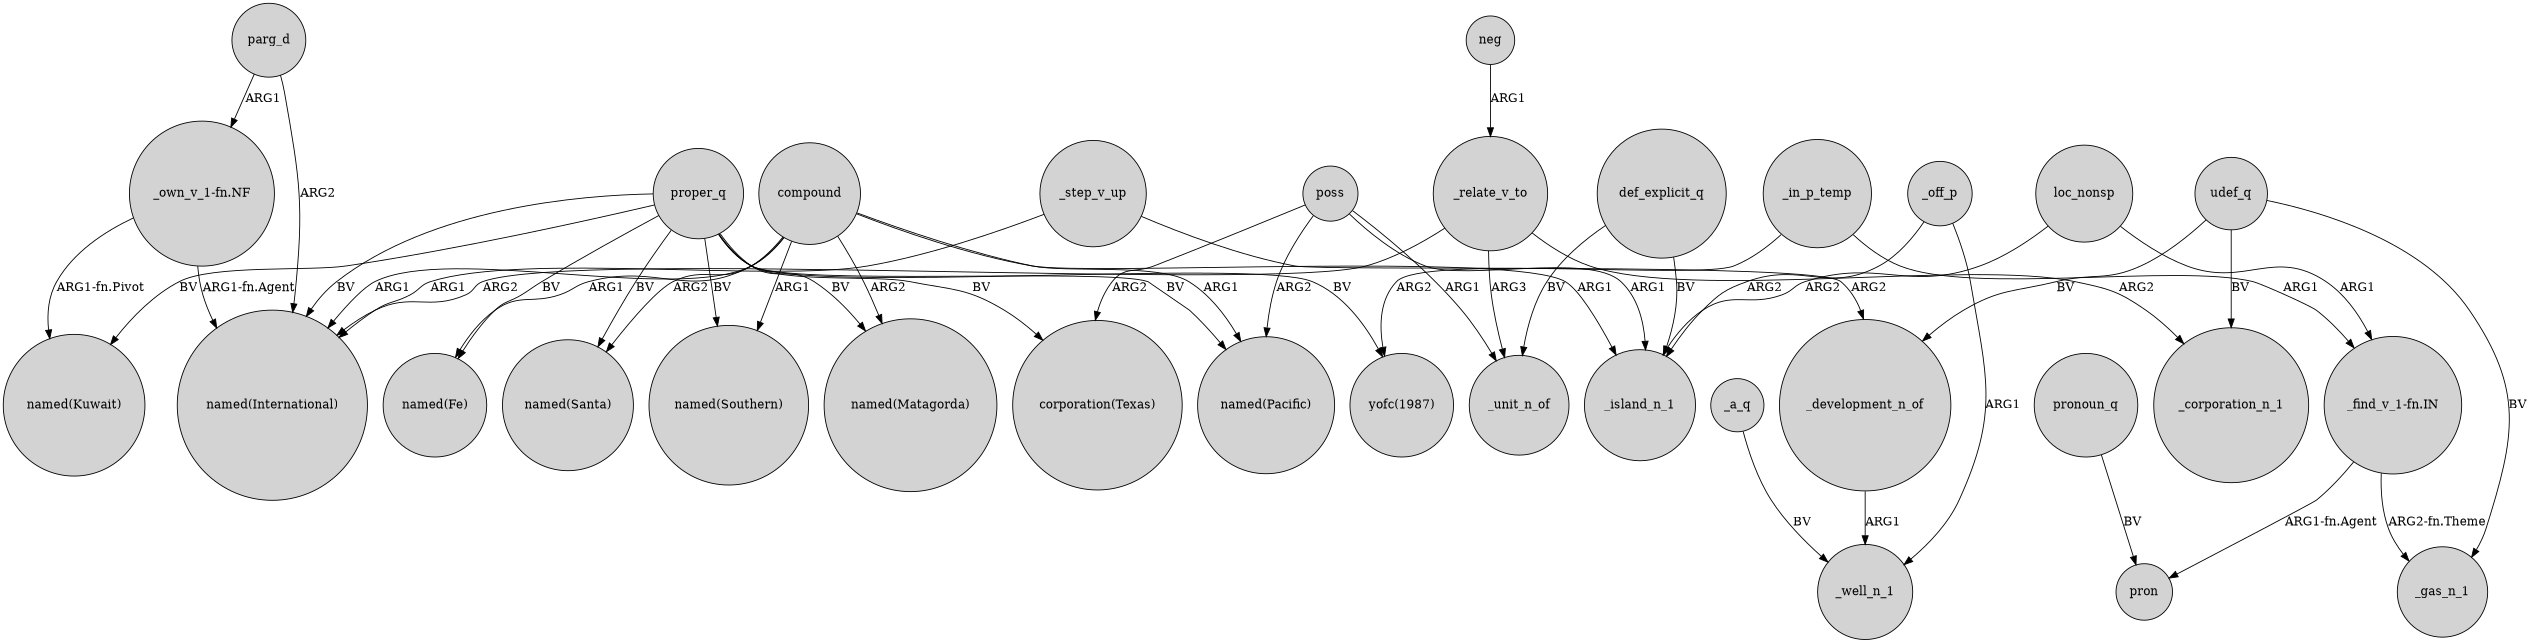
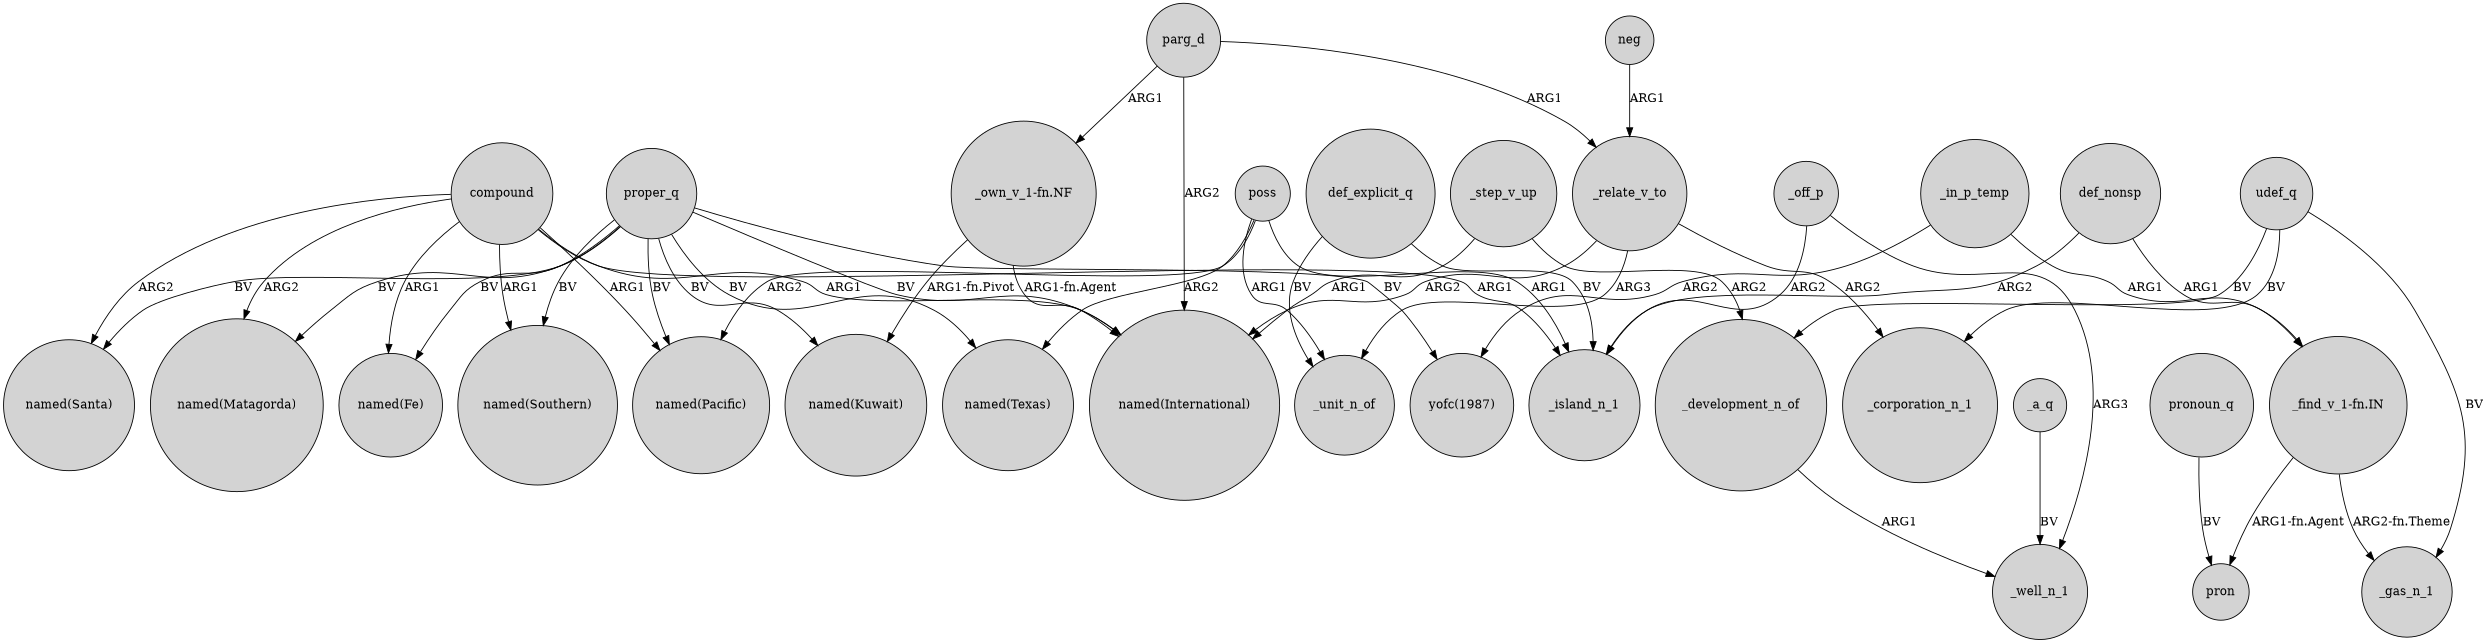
edge "parg_d" -> "_relate_v_to": added, label "ARG1"
node "loc_nonsp": label "loc_nonsp" -> "def_nonsp"
node "corporation(Texas)": label "corporation(Texas)" -> "named(Texas)"
edge "_off_p" -> "_well_n_1": label "ARG1" -> "ARG3"
